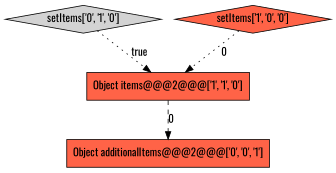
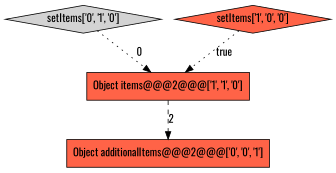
edge "setItems['0', '1', '0']" -> "Object items@@@2@@@['1', '1', '0']": label "true" -> "0"
edge "setItems['1', '0', '0']" -> "Object items@@@2@@@['1', '1', '0']": label "0" -> "true"
edge "Object items@@@2@@@['1', '1', '0']" -> "Object additionalItems@@@2@@@['0', '0', '1']": label "0" -> "2"
